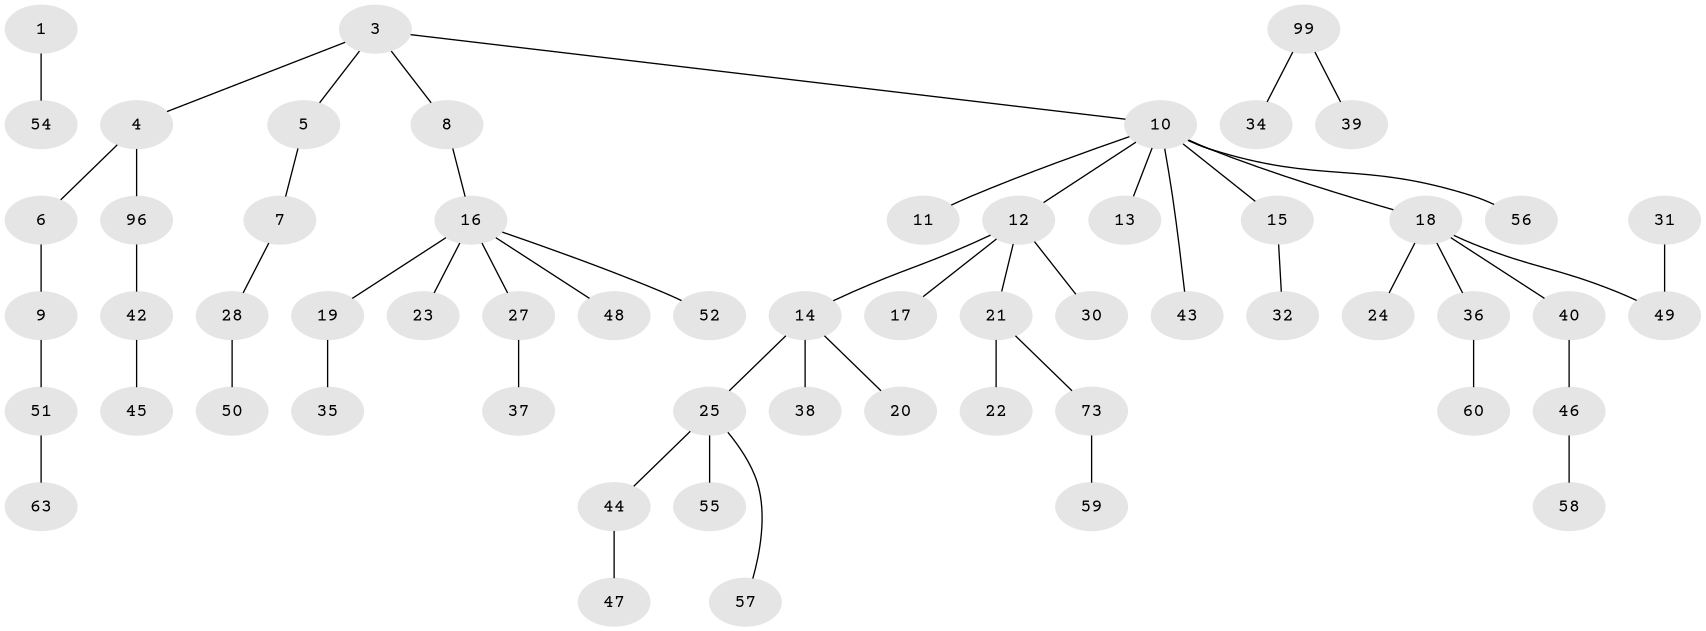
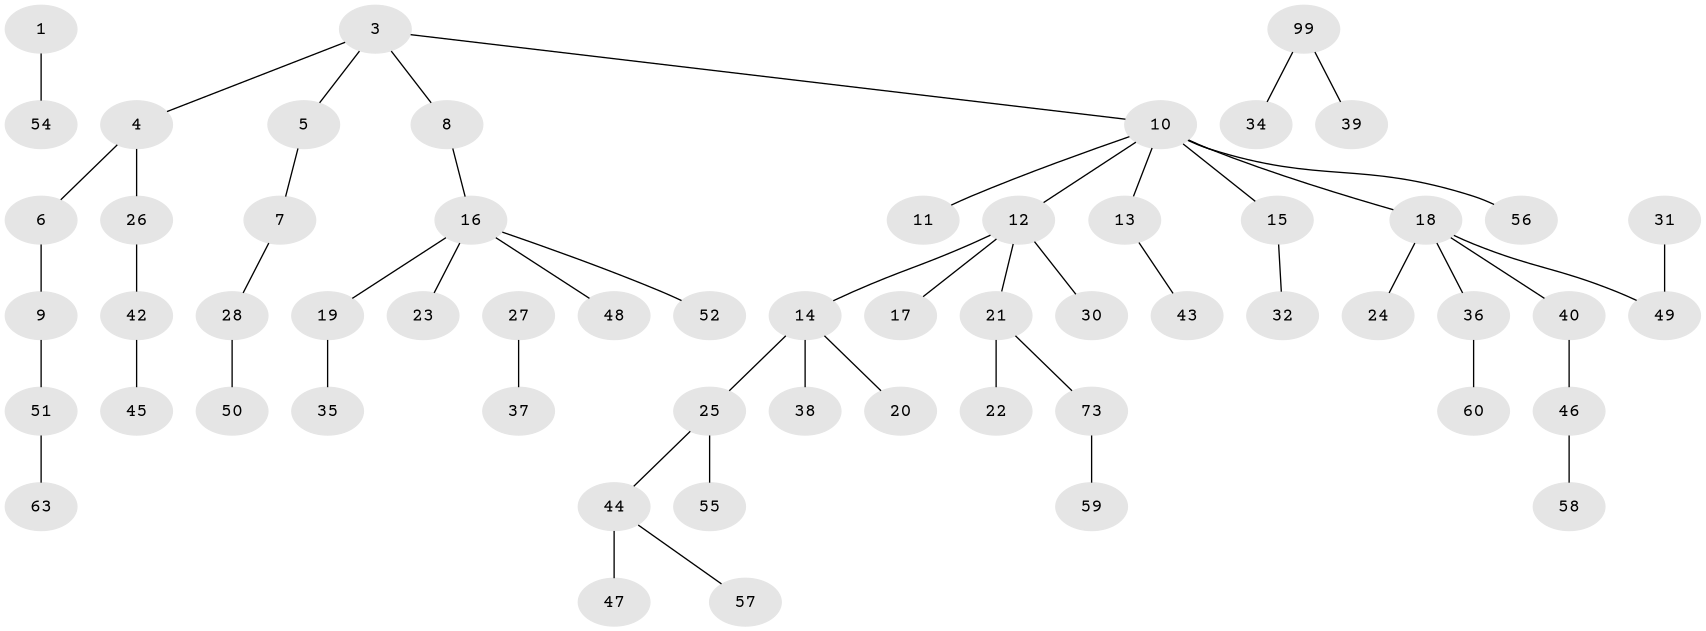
node "96": label "96" -> "26"
edge "10" -- "43": now "13" -- "43"
edge "16" -- "27": removed
edge "25" -- "57": now "44" -- "57"
